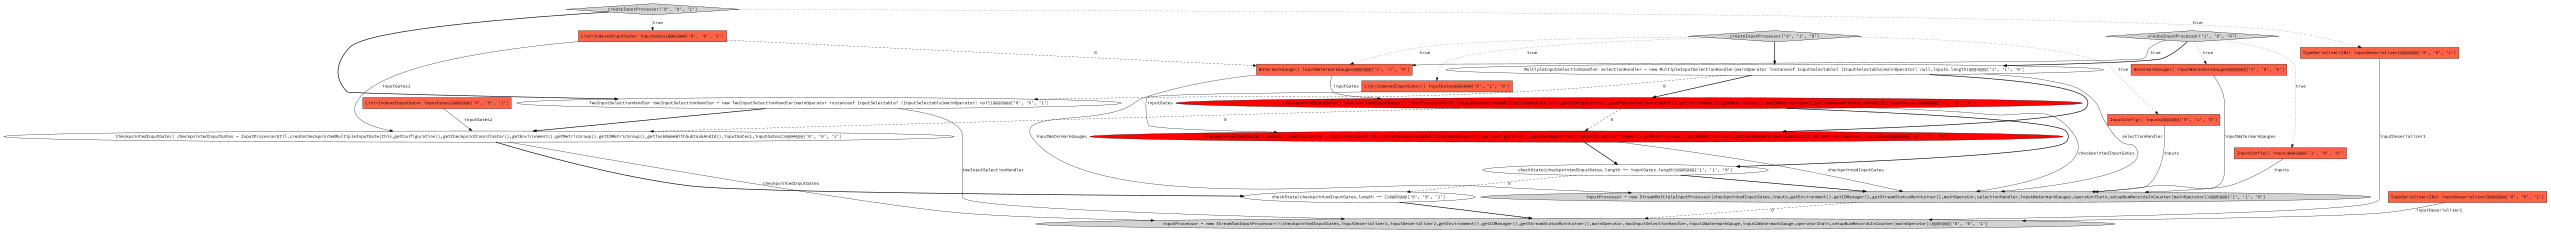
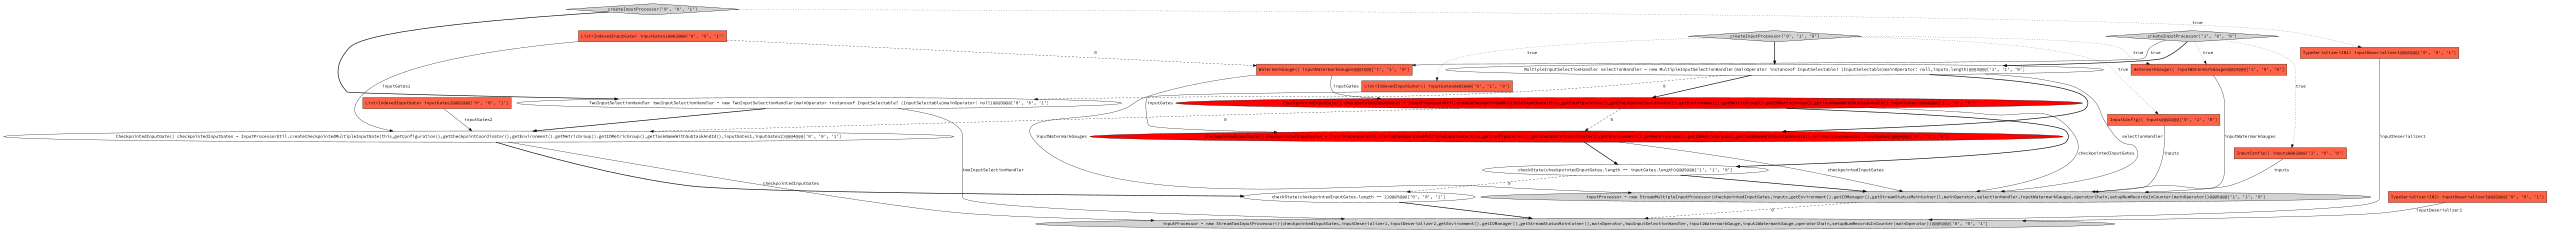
edge "createInputProcessor['0', '0', '1']" -> "List<IndexedInputGate> inputGates1@@@2@@@['0', '0', '1']": removed, label "true"
edge "createInputProcessor['0', '1', '0']" -> "WatermarkGauge(( inputWatermarkGauges@@@2@@@['1', '1', '0']": now "createInputProcessor['0', '1', '0']" -> "WatermarkGauge(( inputWatermarkGauges@@@2@@@['1', '0', '0']"
